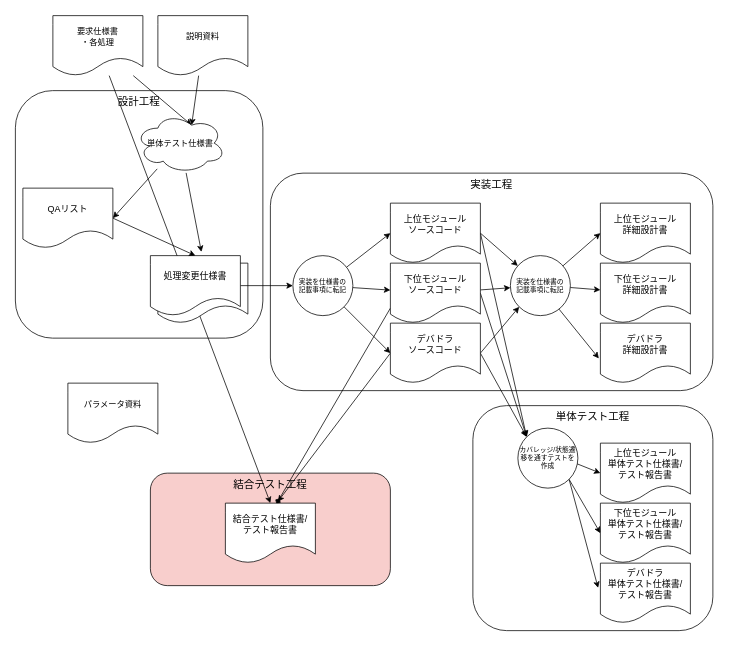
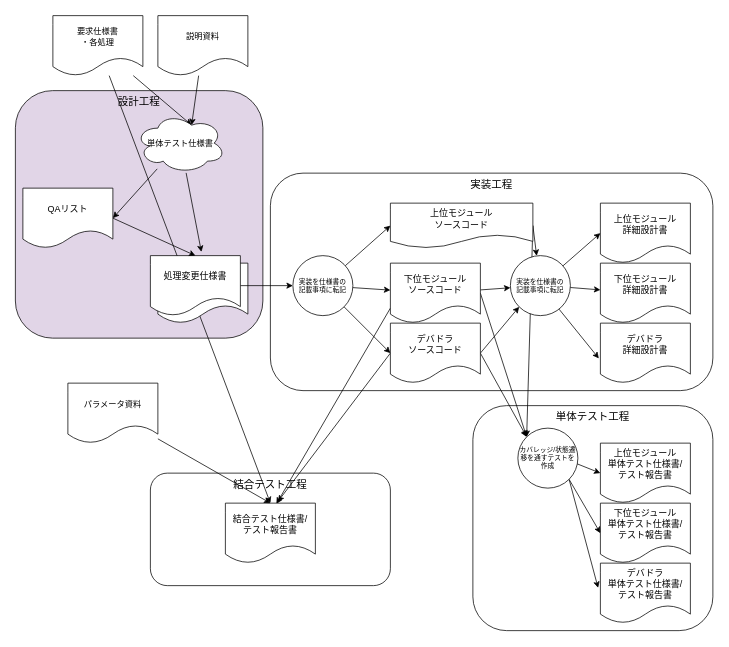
node "設計工程": fillcolor #ffffff -> #e1d5e7
node "上位モジュール ソースコード": size 90x60 -> 143x45
edge "パラメータ資料" -> "結合テスト仕様書/ テスト報告書": added
node "結合テスト工程": fillcolor #f8cecc -> #ffffff
edge "下位モジュール ソースコード" -> "結合テスト仕様書/ テスト報告書": arrowhead diamond -> classic
